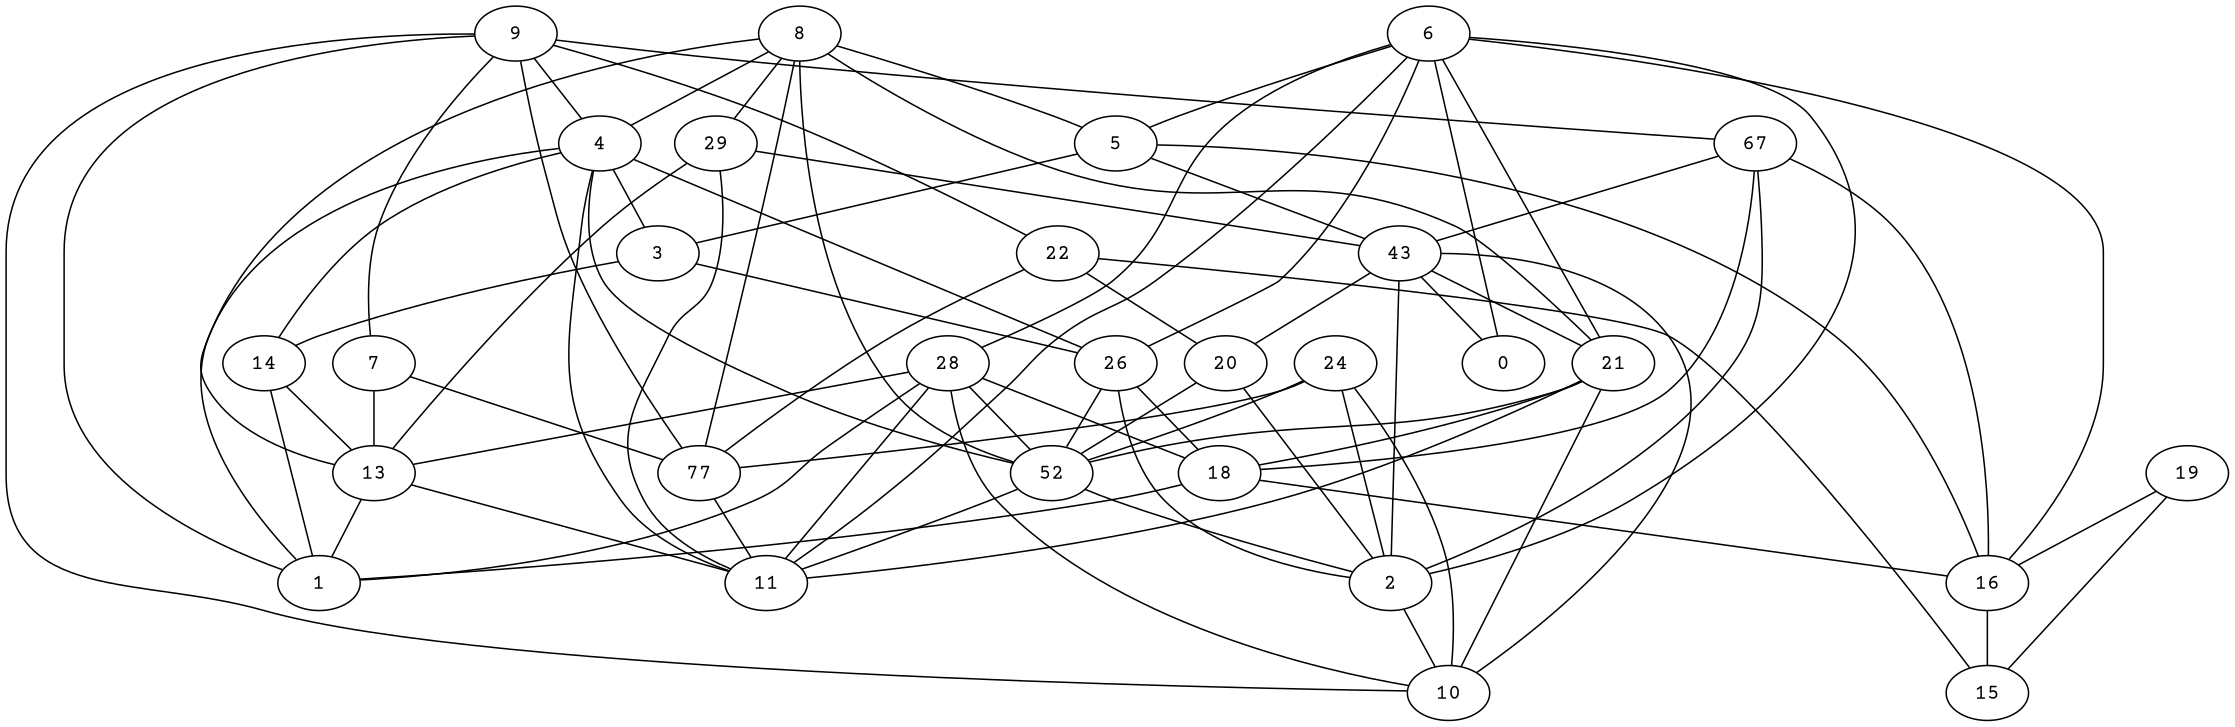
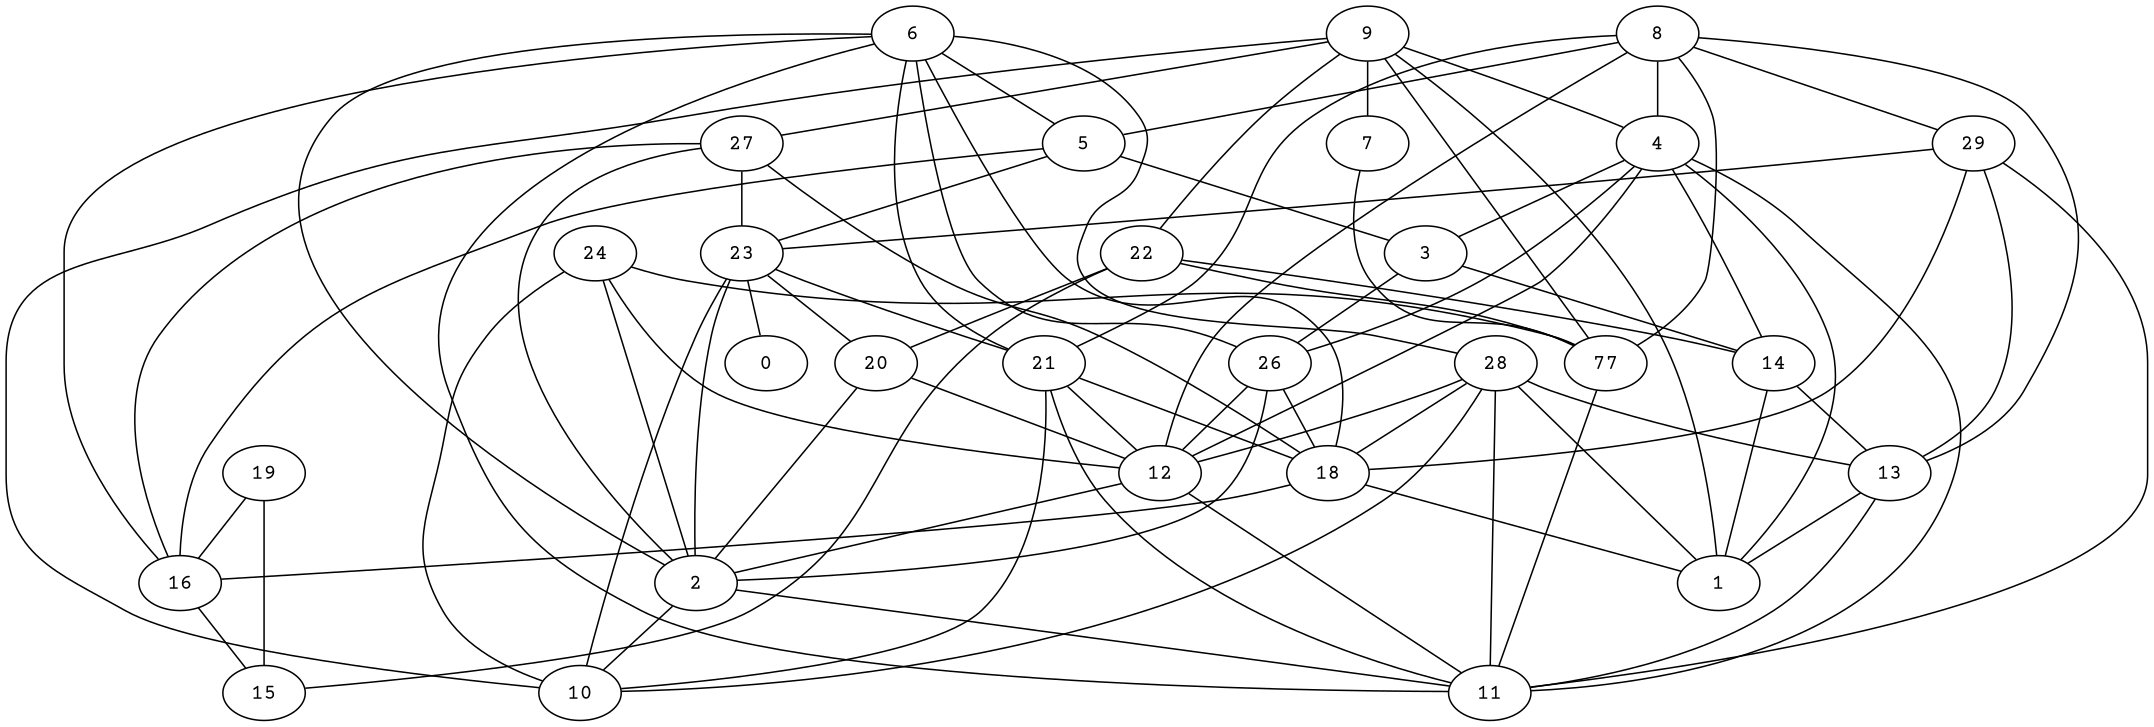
node "67": label "67" -> "27"
edge "6" -- "0": now "6" -- "18"
node "43": label "43" -> "23"
edge "22" -- "14": added
edge "7" -- "13": removed
edge "29" -- "18": added
node "52": label "52" -> "12"
edge "2" -- "11": added
